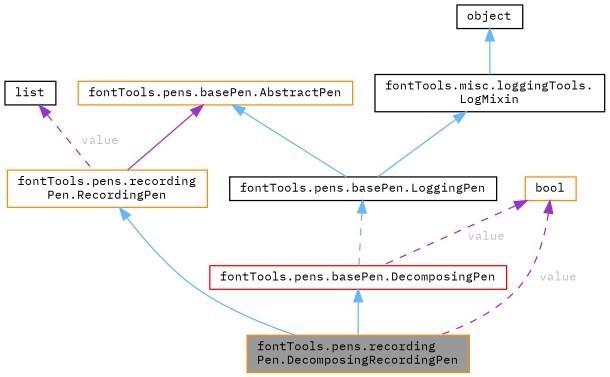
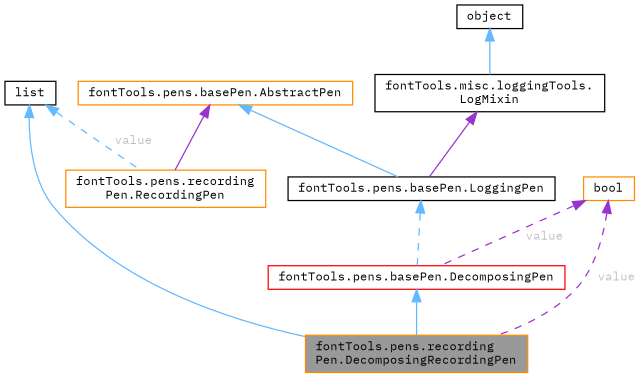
edge "fontTools.pens.recording Pen.RecordingPen" -> "list": color darkorchid3 -> steelblue1
edge "fontTools.pens.basePen.LoggingPen" -> "fontTools.misc.loggingTools. LogMixin": color steelblue1 -> darkorchid3
edge "fontTools.pens.recording Pen.DecomposingRecordingPen" -> "fontTools.pens.recording Pen.RecordingPen": now "fontTools.pens.recording Pen.DecomposingRecordingPen" -> "list"
